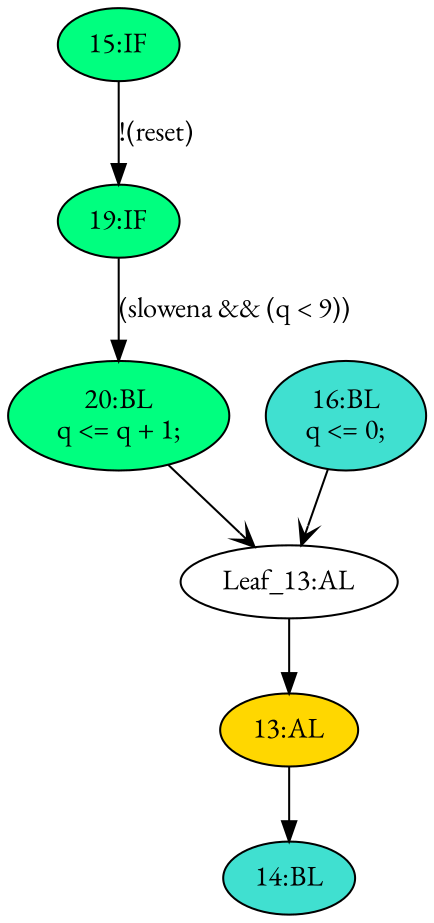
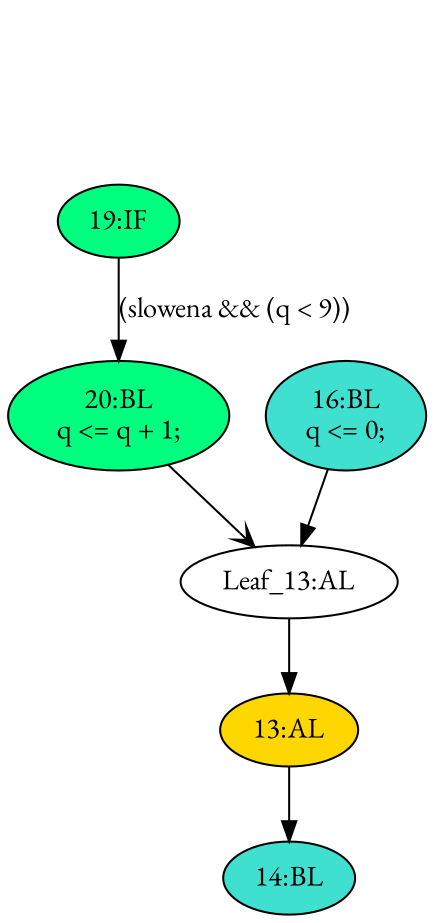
node "15:IF": removed
edge "16:BL q <= 0;" -> "Leaf_13:AL": arrowhead vee -> normal
